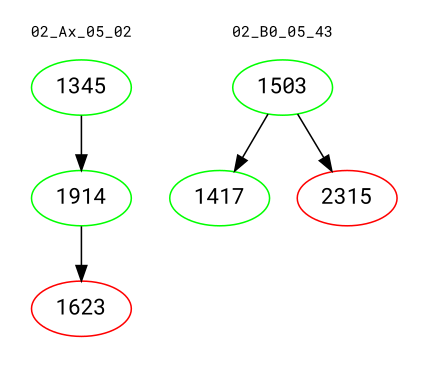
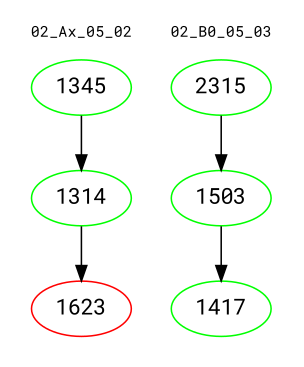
cluster "02_B0_05_43": label "02_B0_05_43" -> "02_B0_05_03"
edge "1503" -> "2315": reversed
node "1914": label "1914" -> "1314"
node "2315": color red -> green
